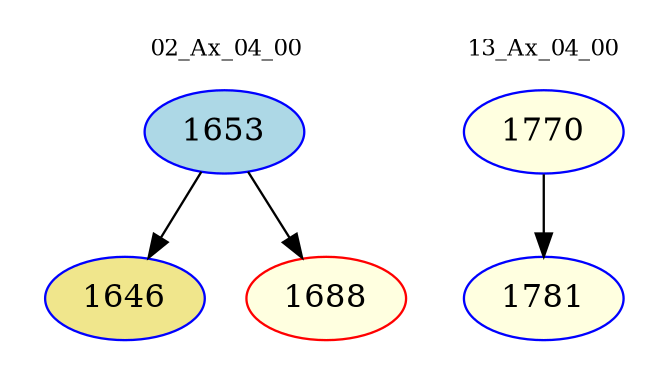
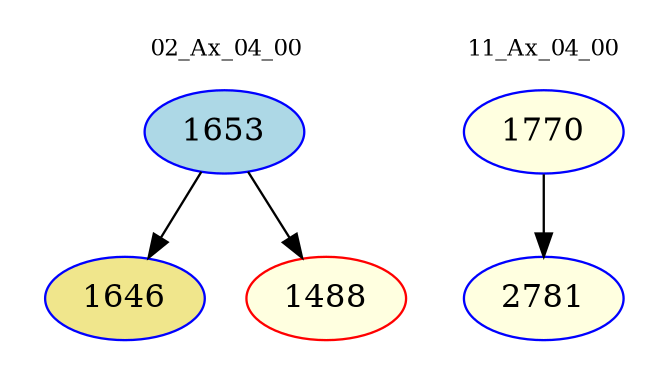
cluster "13_Ax_04_00": label "13_Ax_04_00" -> "11_Ax_04_00"
node "1688": label "1688" -> "1488"
node "1781": label "1781" -> "2781"
